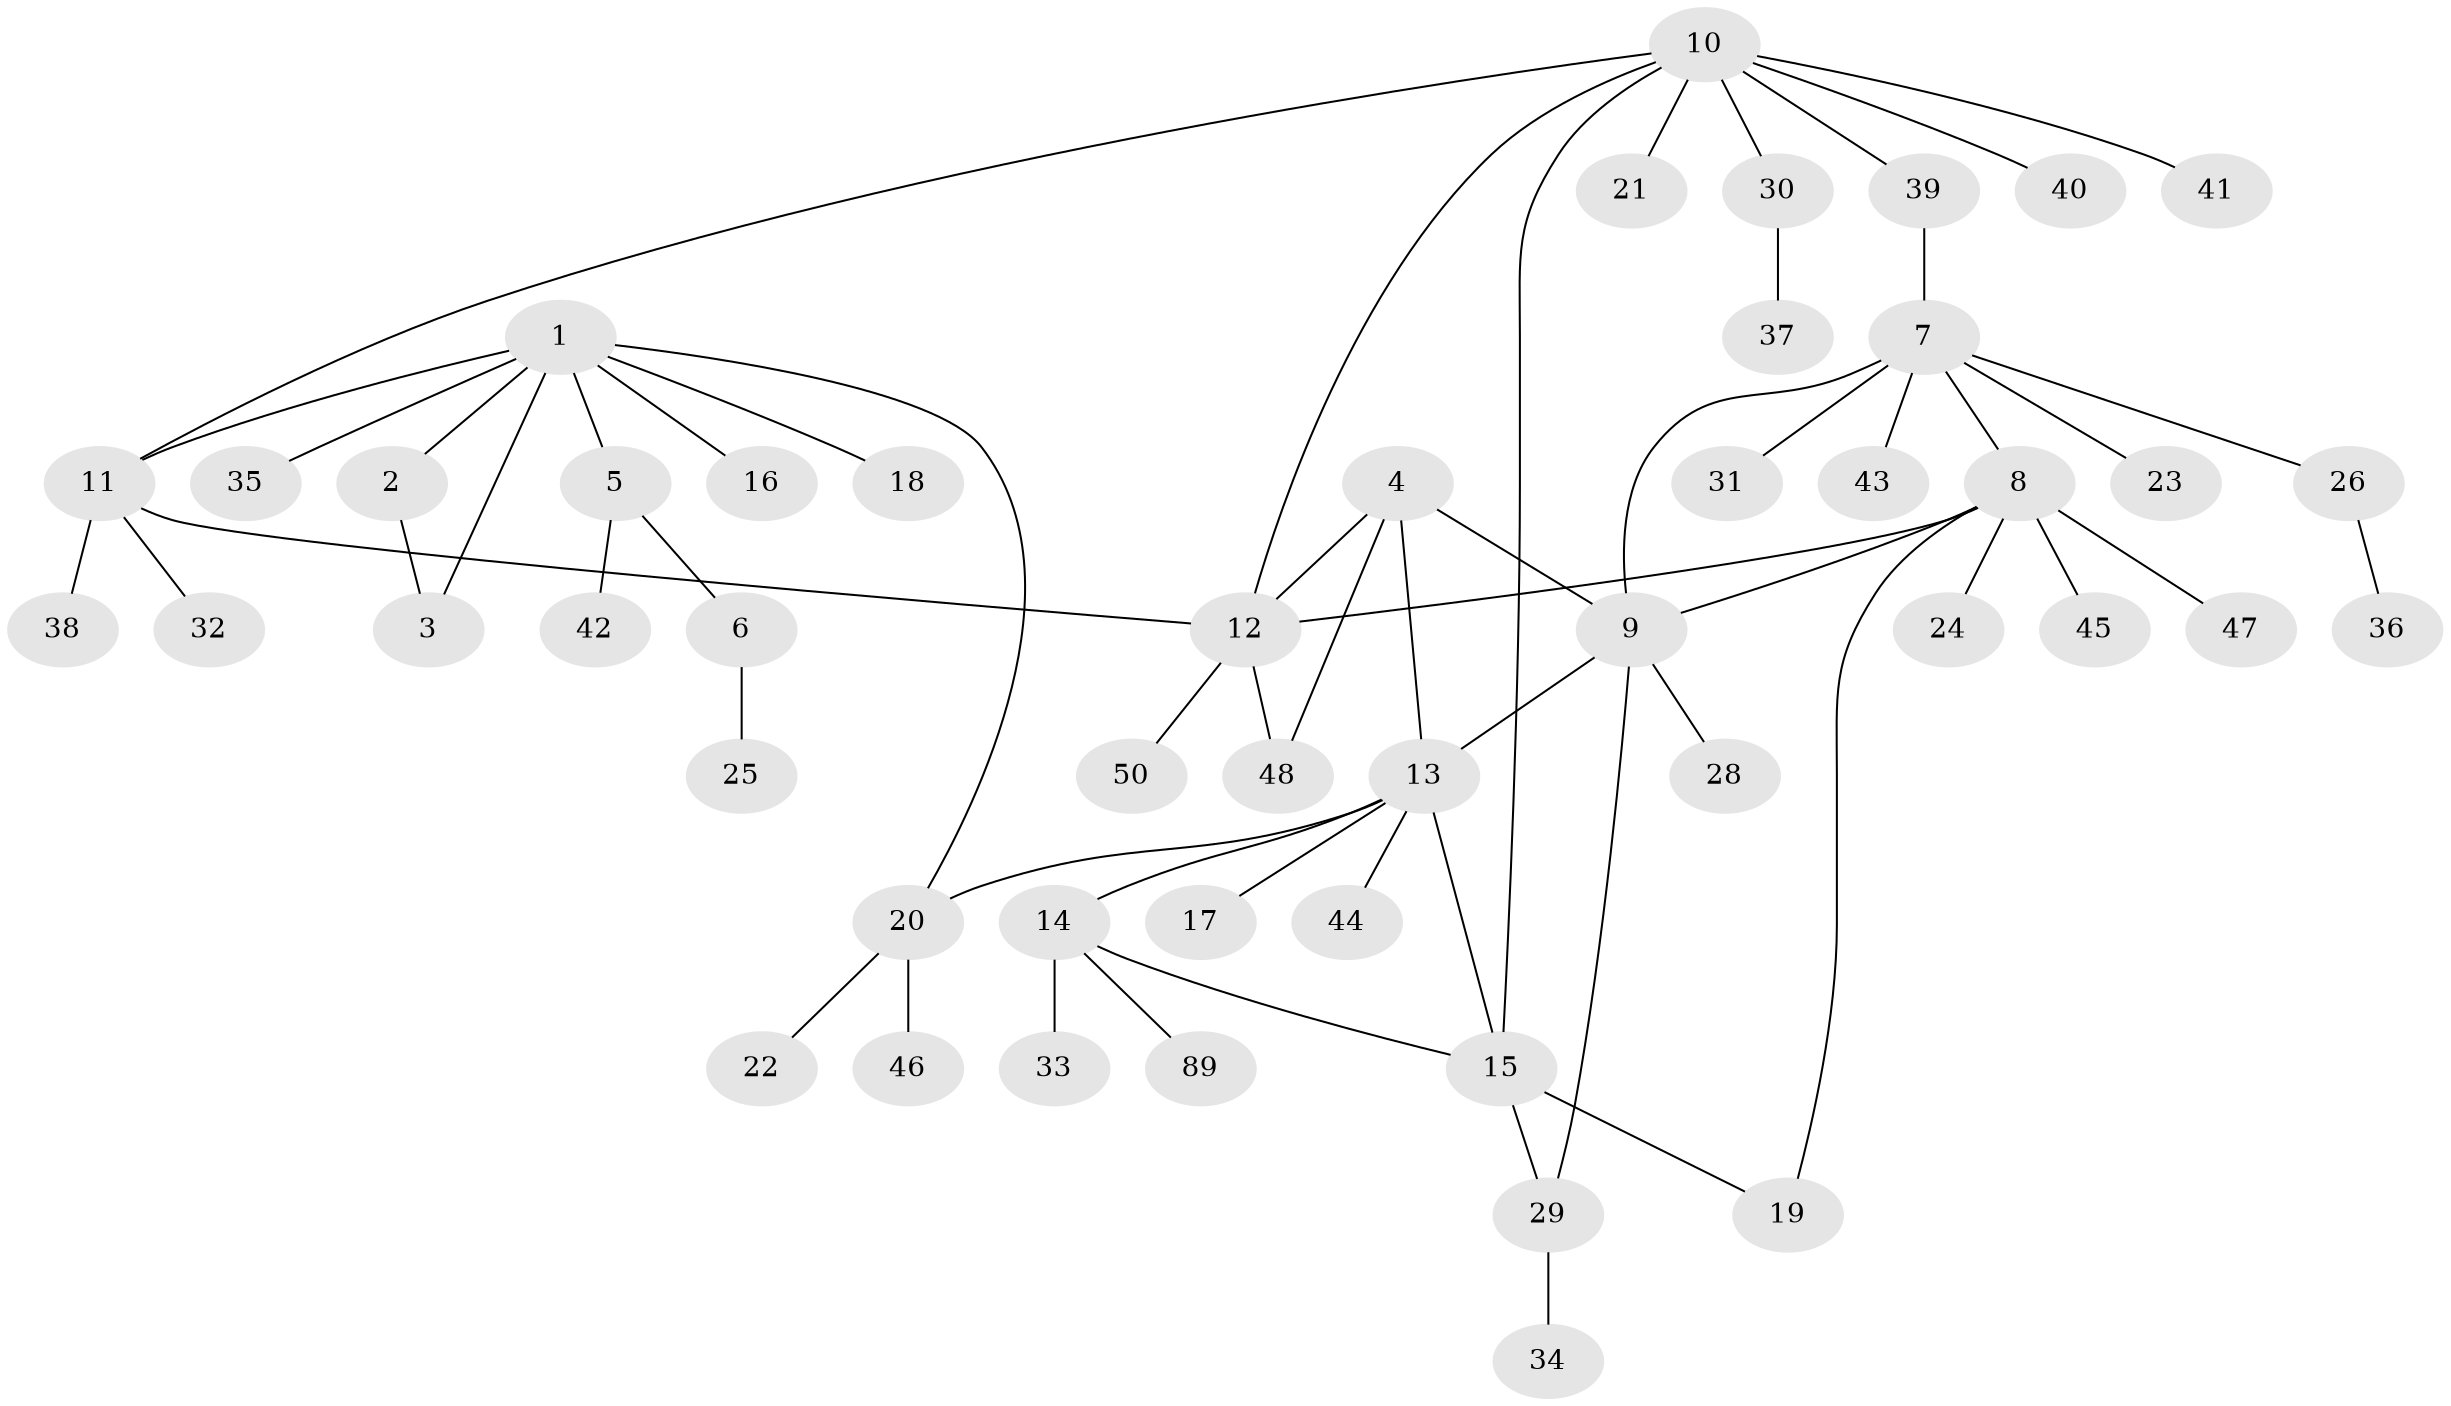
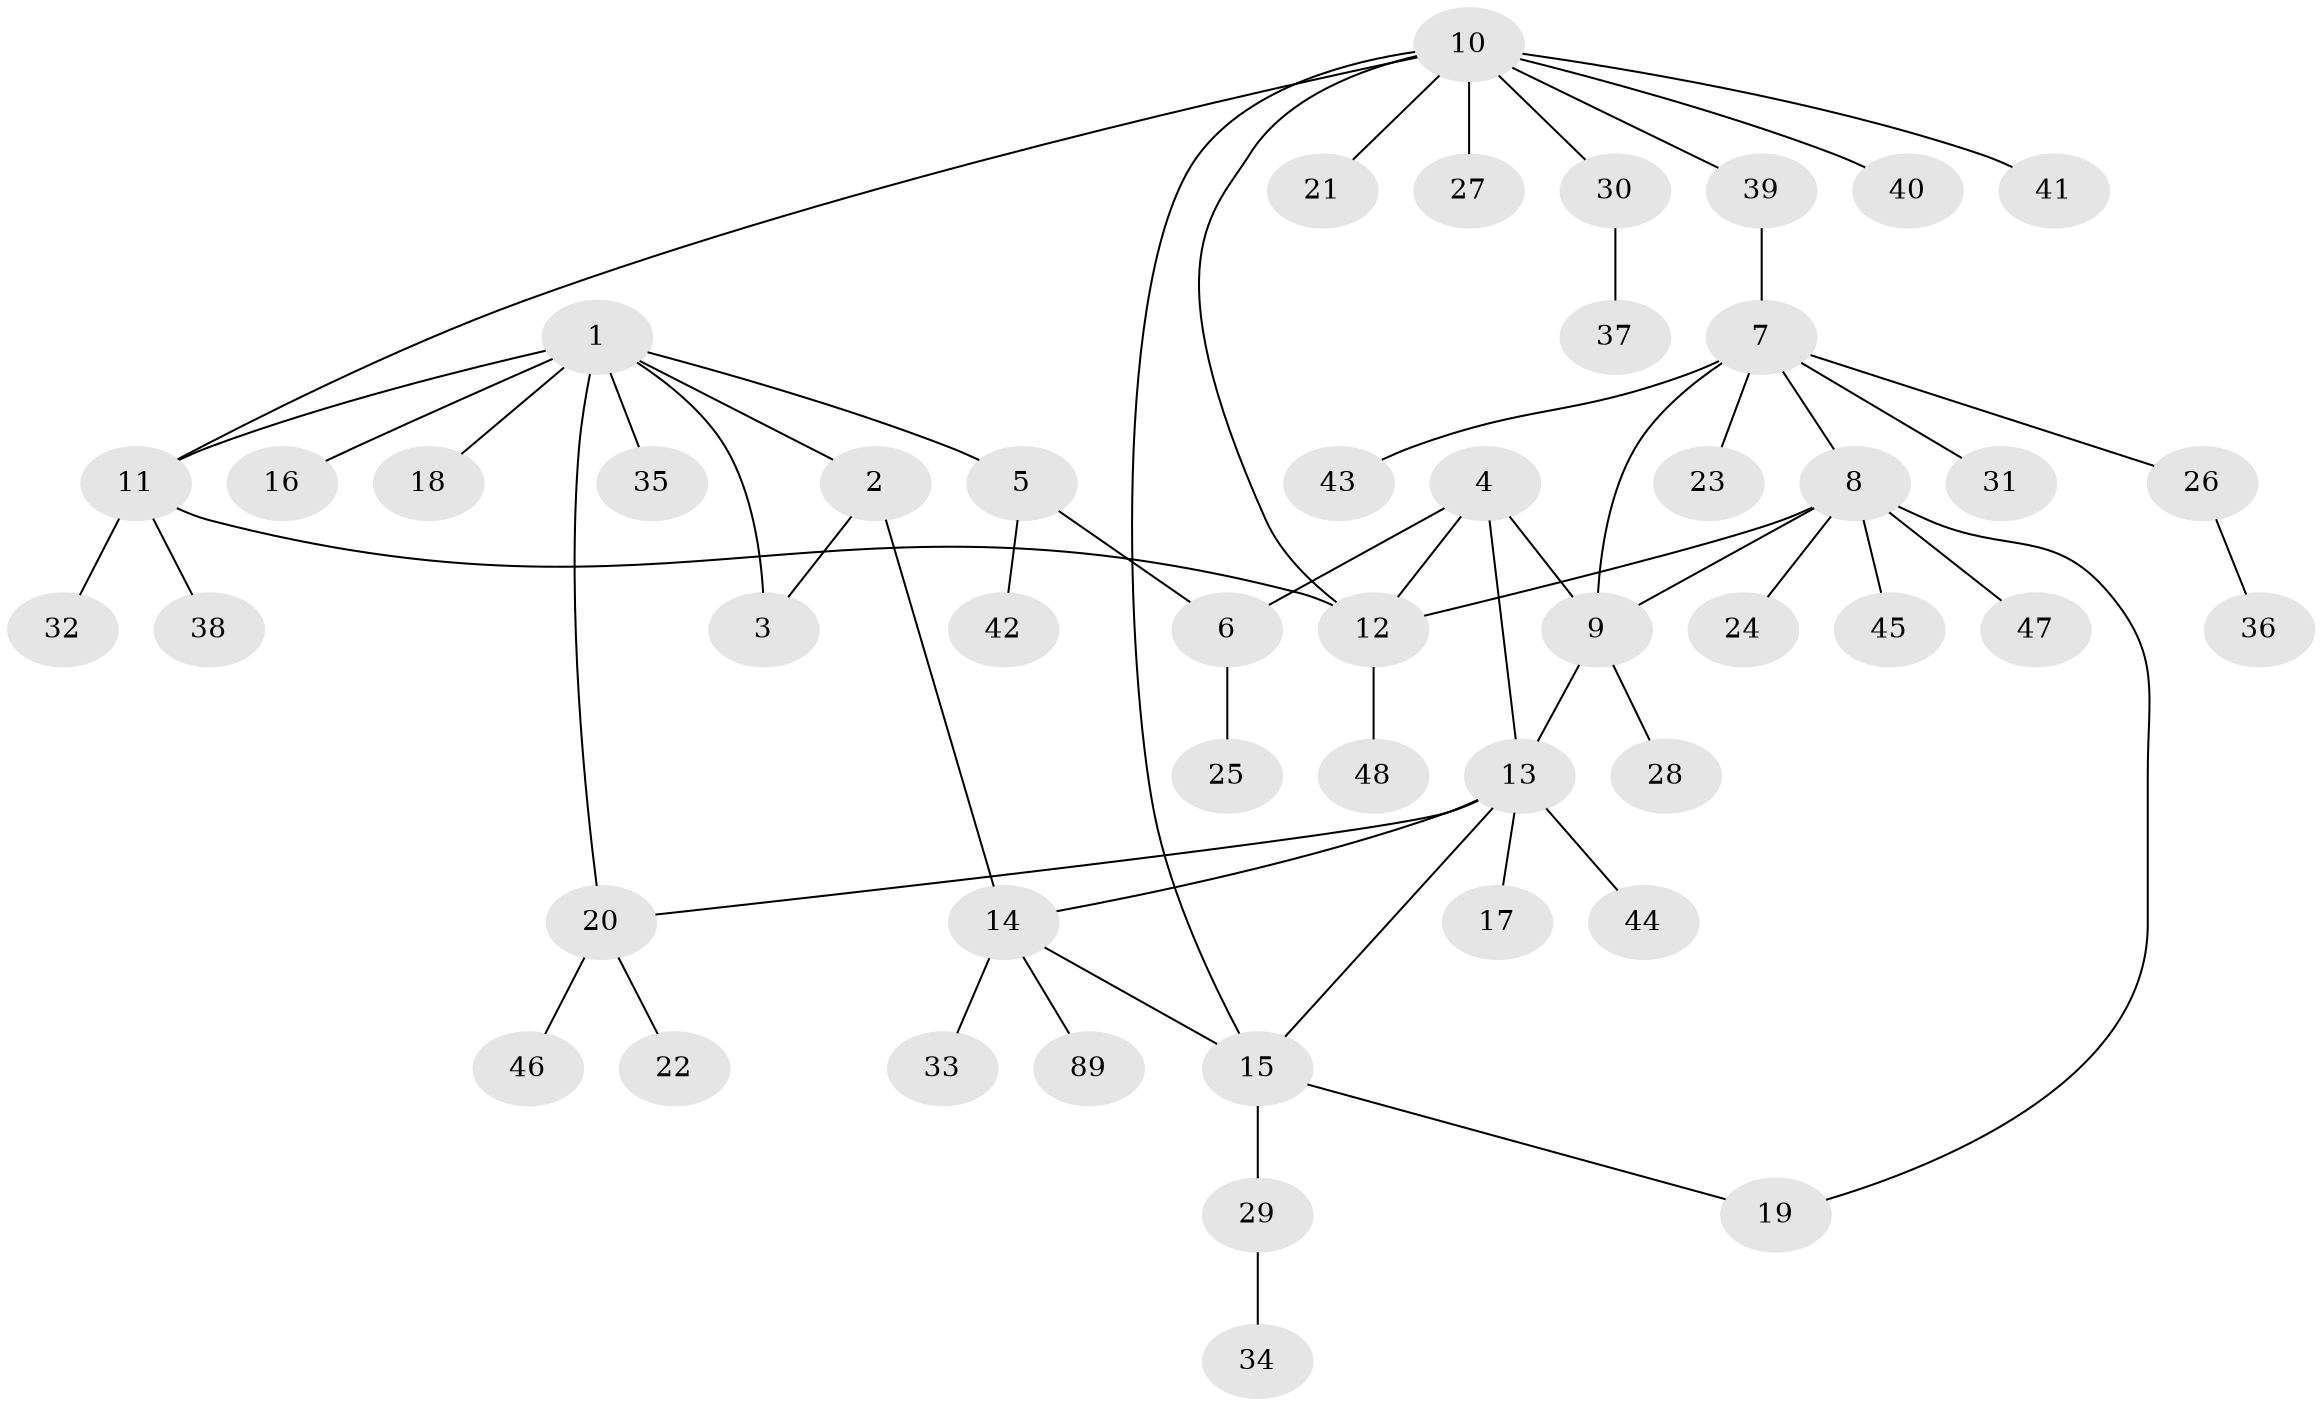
node "27": added
edge "4" -- "48": now "4" -- "6"
edge "2" -- "14": added
node "50": removed
edge "9" -- "29": removed
